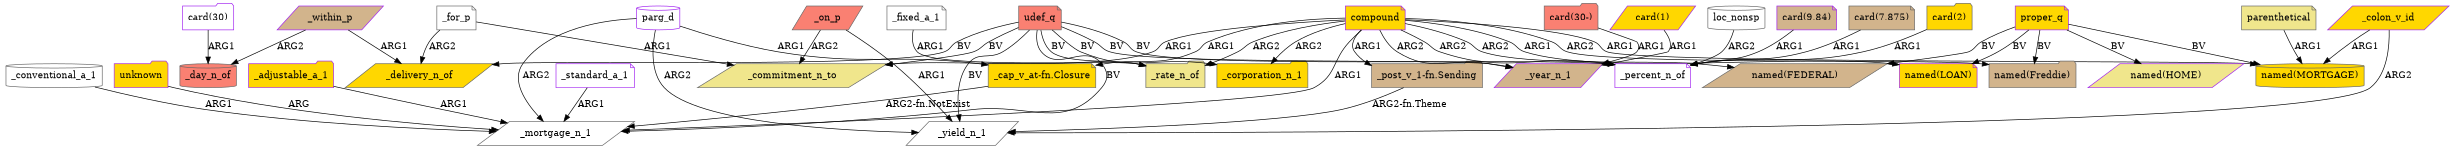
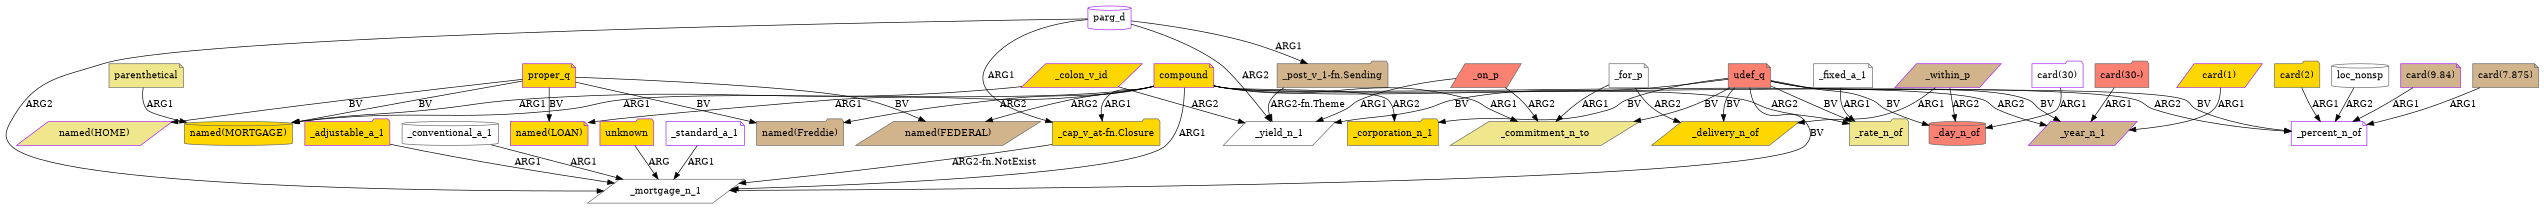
edge "compound" -> "_post_v_1-fn.Sending": now "parg_d" -> "_post_v_1-fn.Sending"
node "_cap_v_at-fn.Closure": shape note -> folder
edge "udef_q" -> "_day_n_of": added, label "BV"
